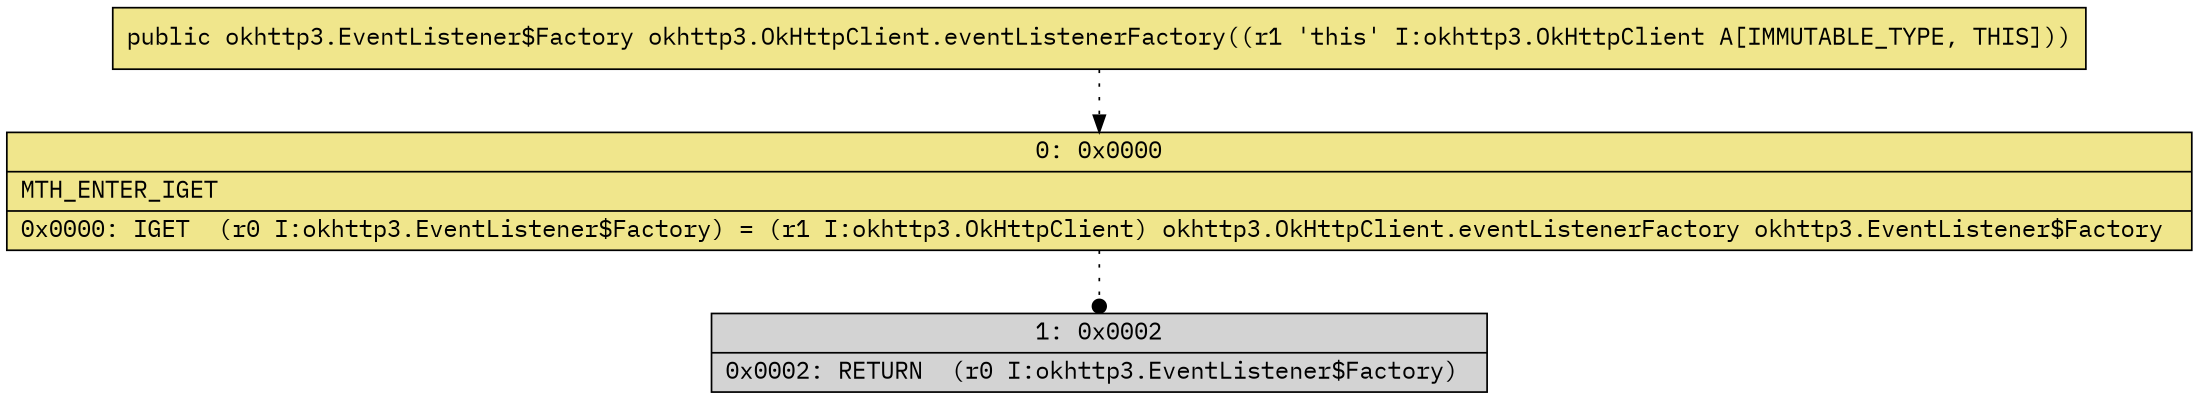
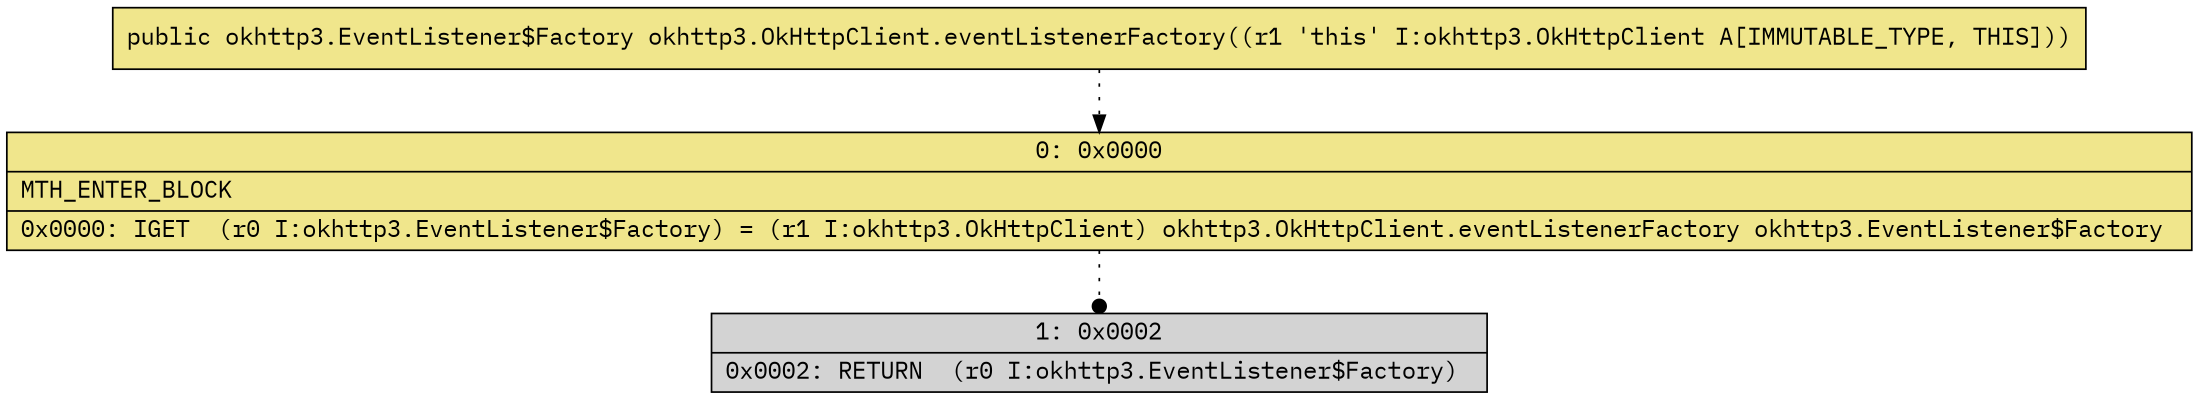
node "0: 0x0000": text "MTH_ENTER_IGET" -> "MTH_ENTER_BLOCK"
